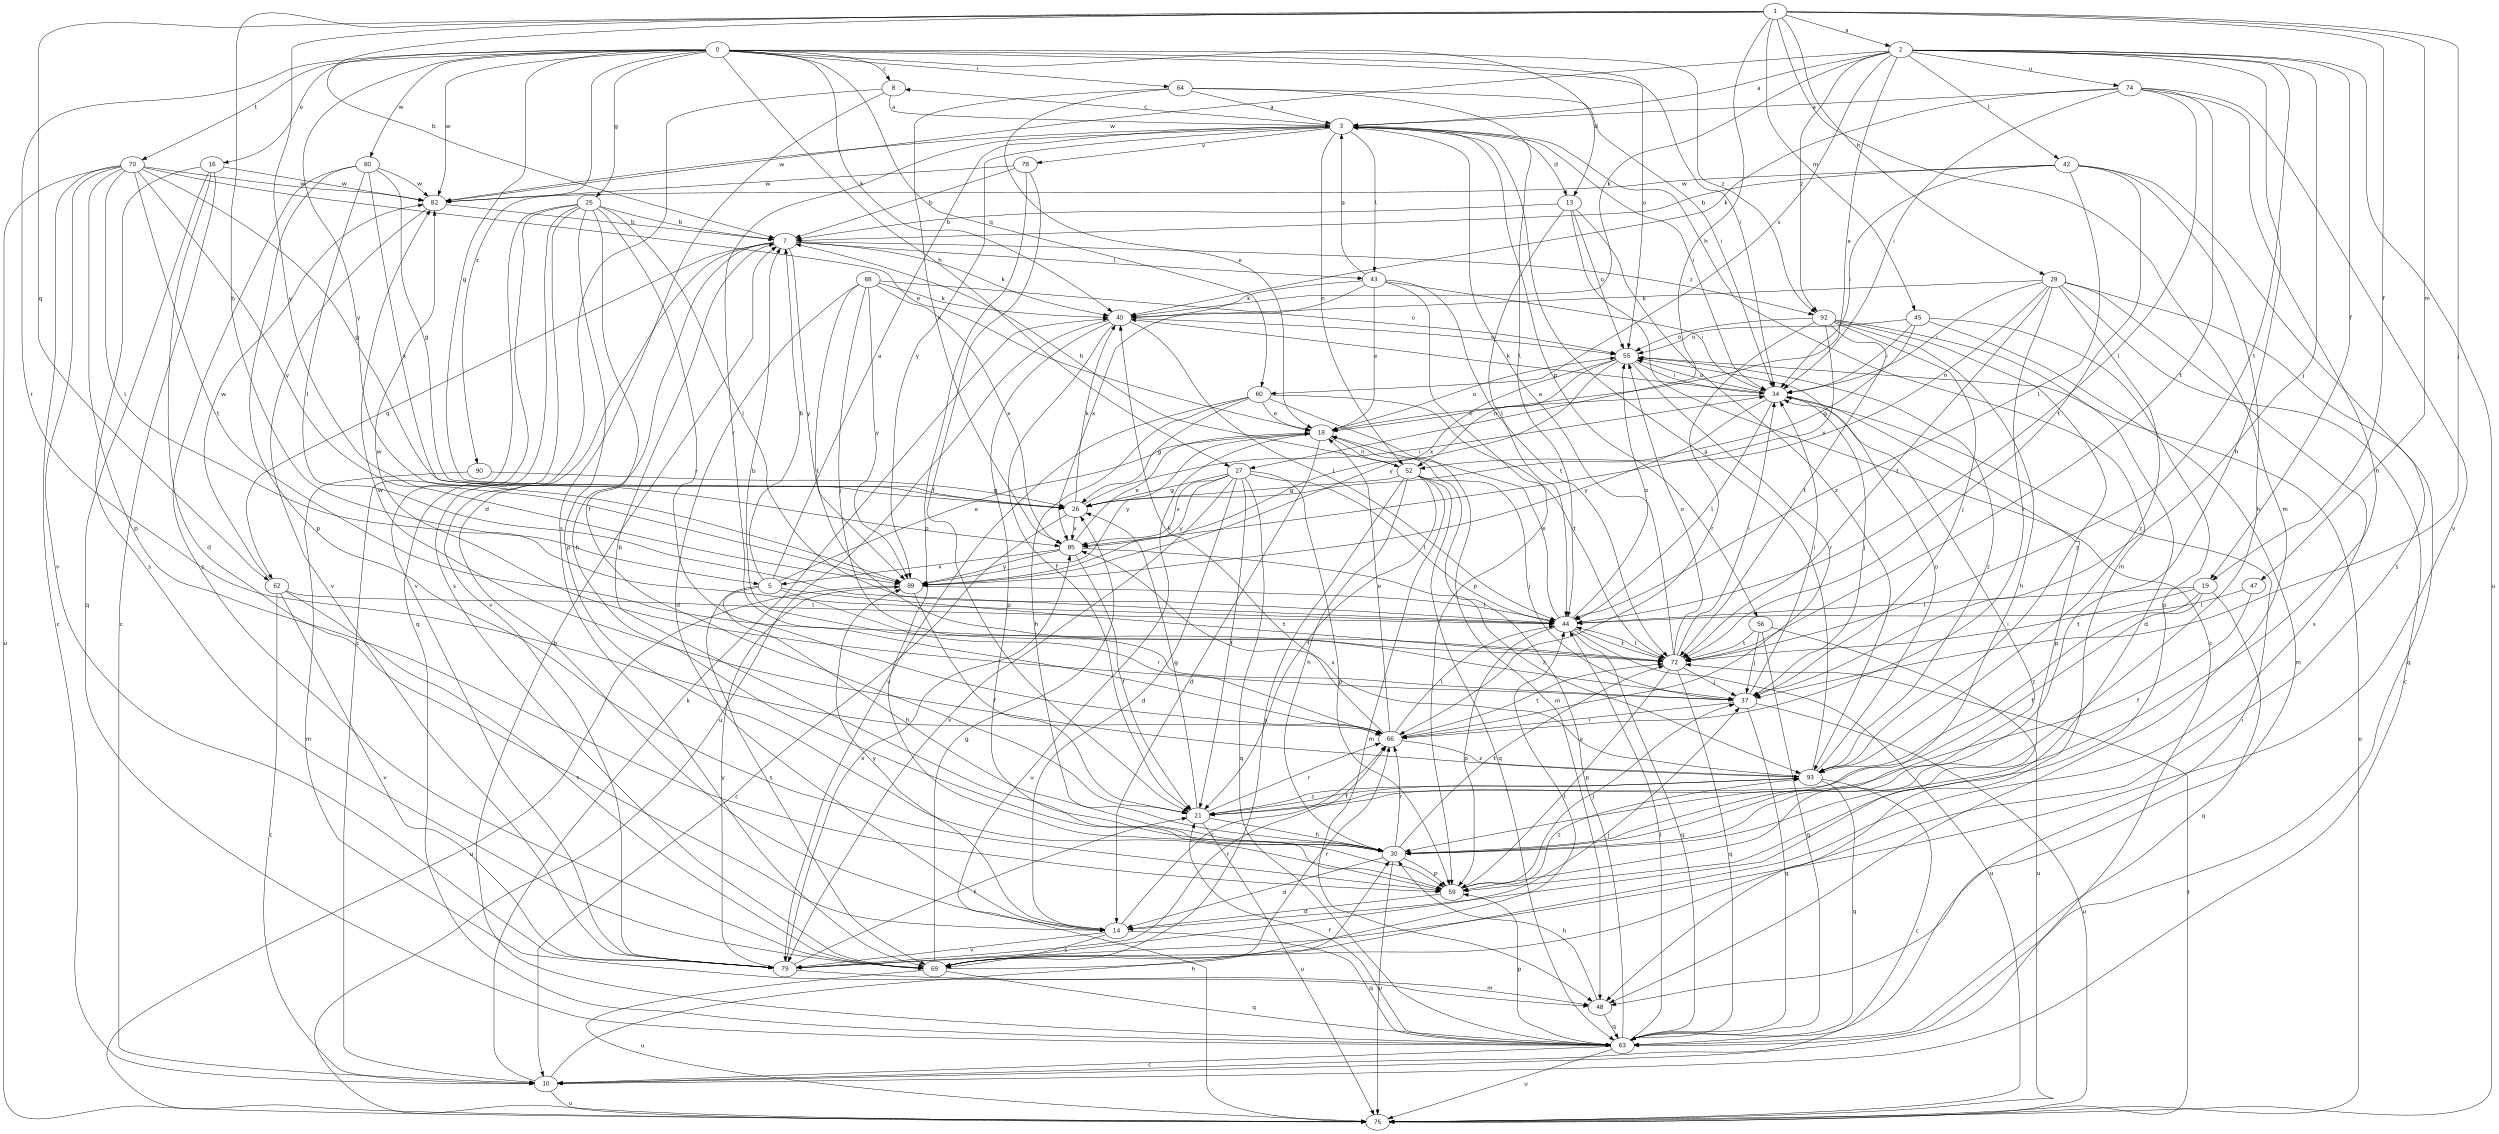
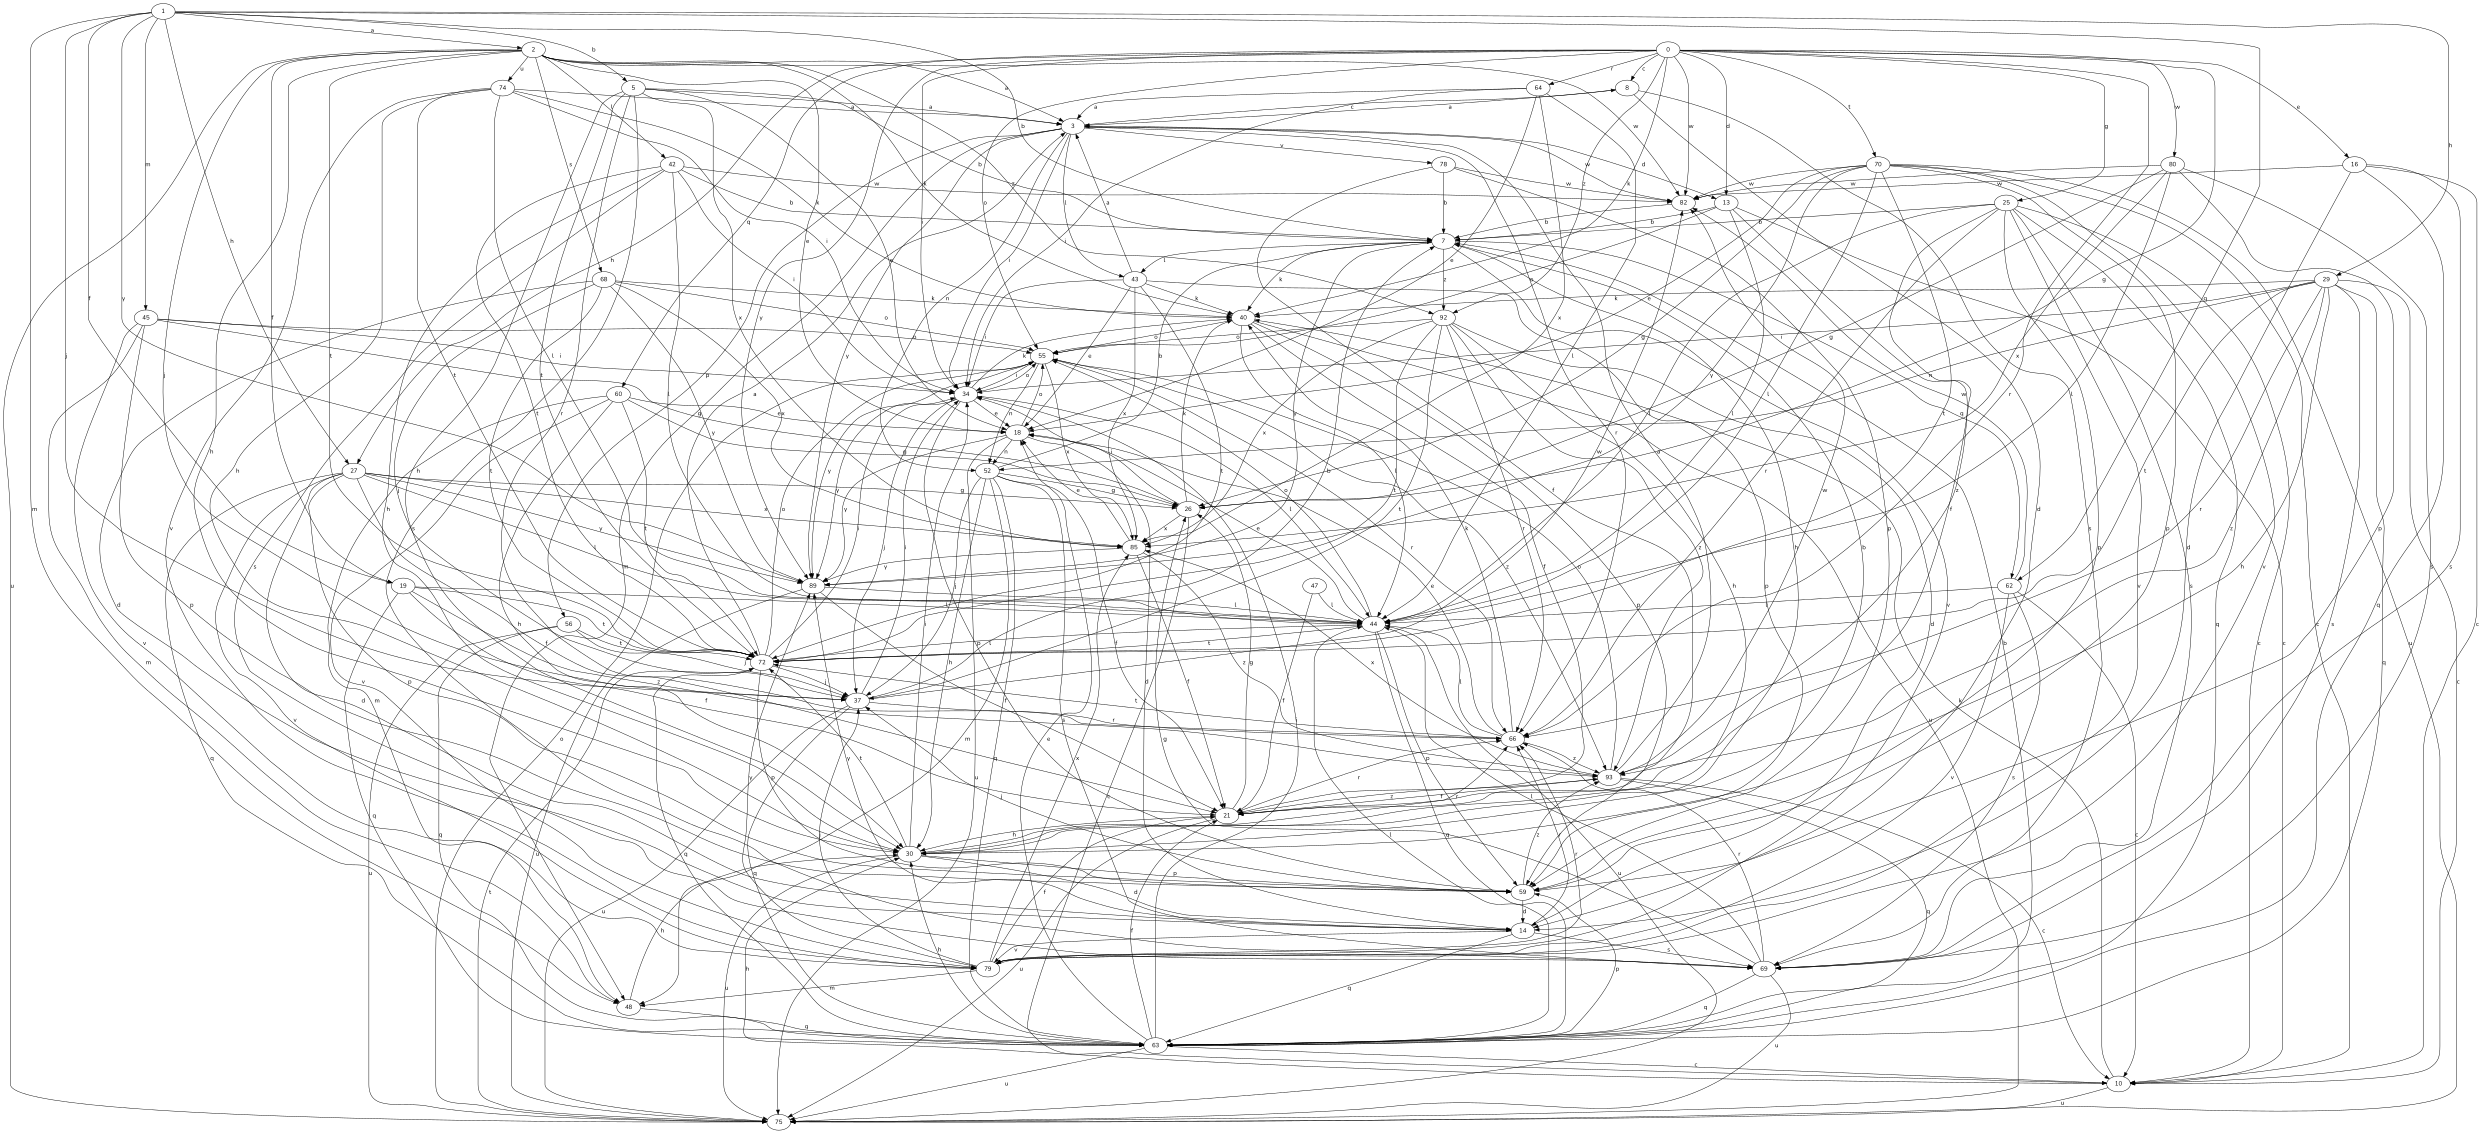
edge "1" -> "47": removed, label "m"
edge "2" -> "60": now "2" -> "68"
node "90": removed
edge "92" -> "37": label "j" -> "t"
edge "85" -> "5": reversed
edge "82" -> "79": now "45" -> "79"
edge "29" -> "30": added, label "h"
edge "63" -> "30": added, label "h"
